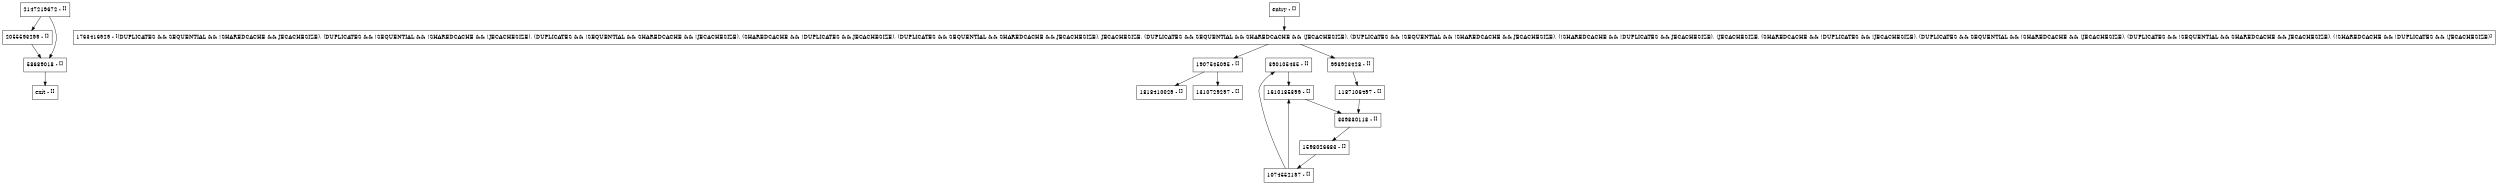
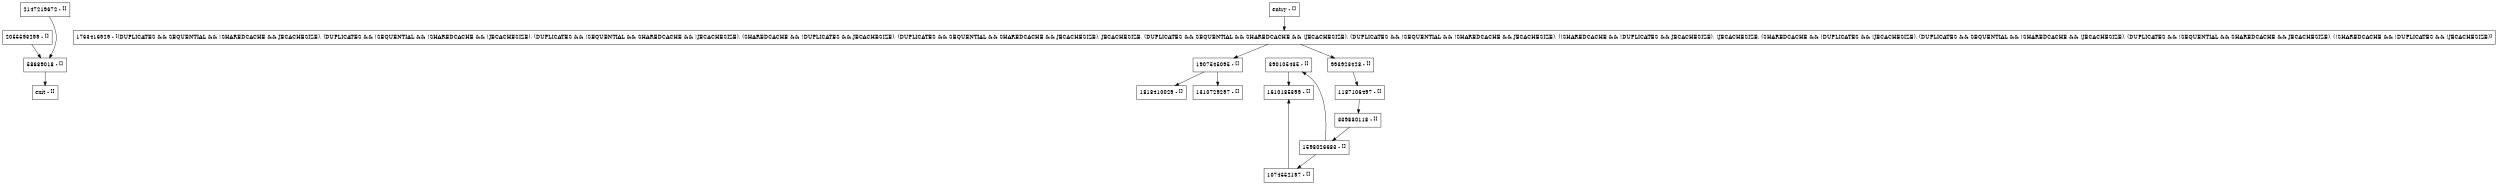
edge "2147219672 - []" -> "2055593299 - []": removed
edge "1610185399 - []" -> "339830118 - []": removed
edge "1074552197 - []" -> "390105435 - []": now "1598026683 - []" -> "390105435 - []"
